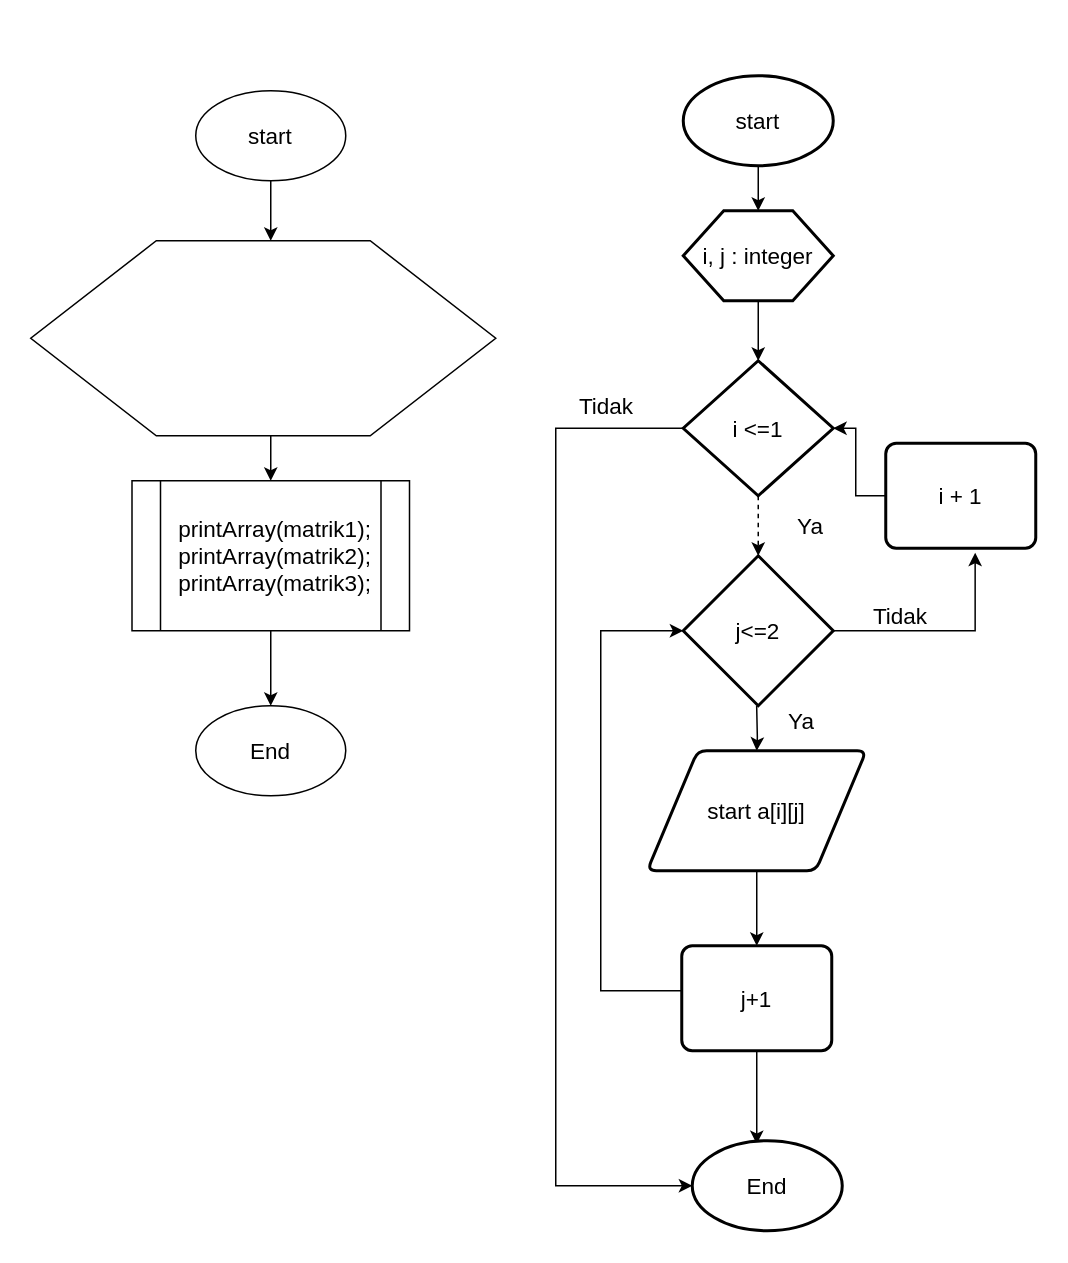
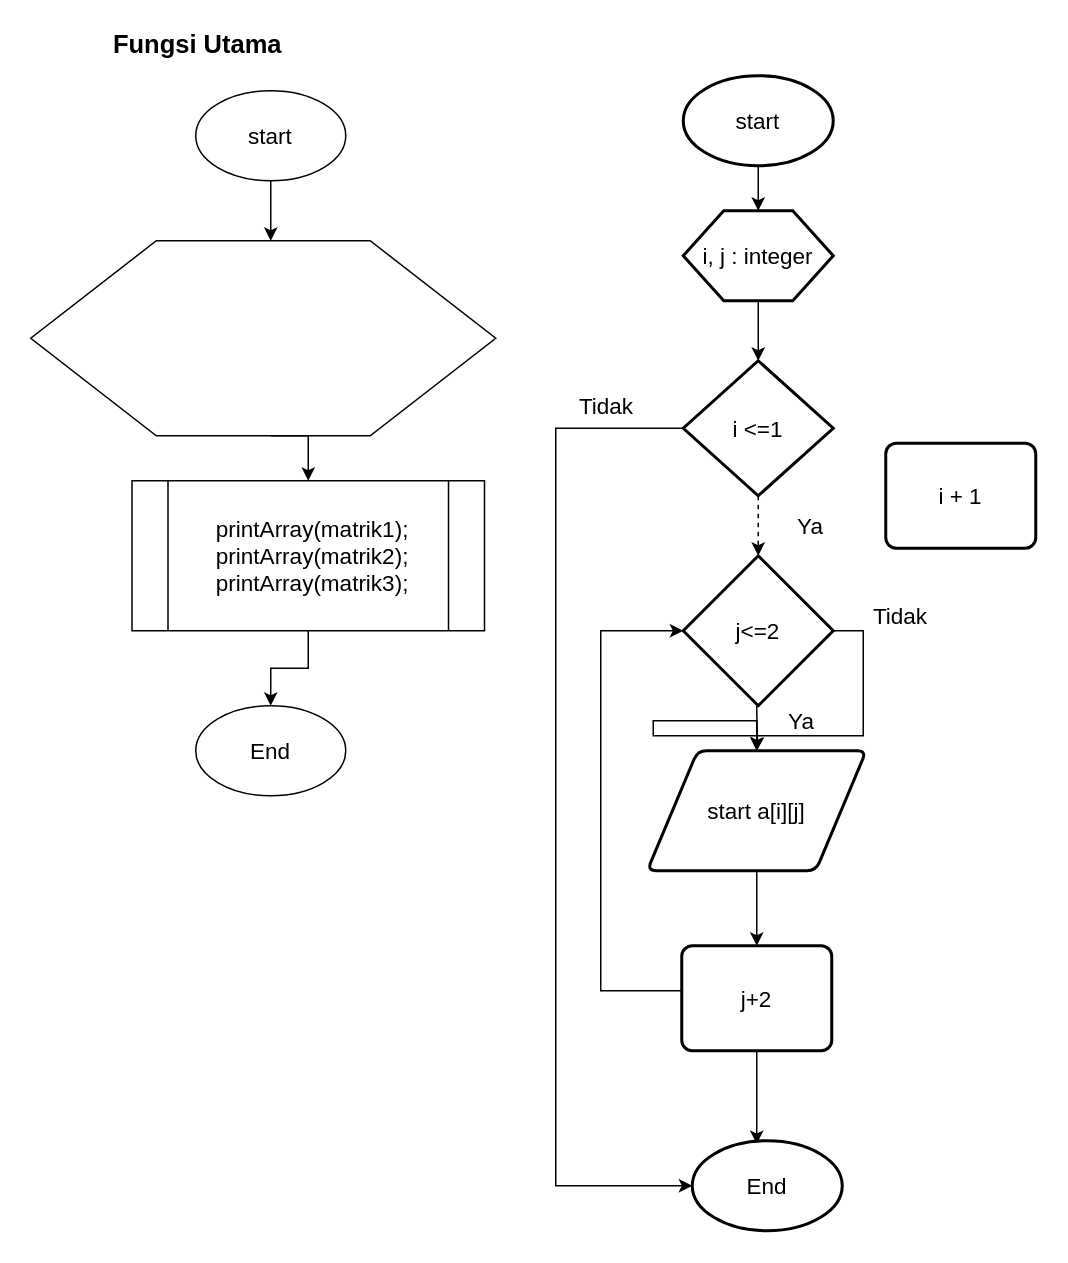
node "Fungsi Utama": added
edge "i + 1" -> "i <=1": removed
node "printArray(matrik1); printArray(matrik2); printArray(matrik3);": size 278x150 -> 353x150
edge "j<=2" -> "i + 1": now "j<=2" -> "start a[i][j]"
node "j+1": label "j+1" -> "j+2"
